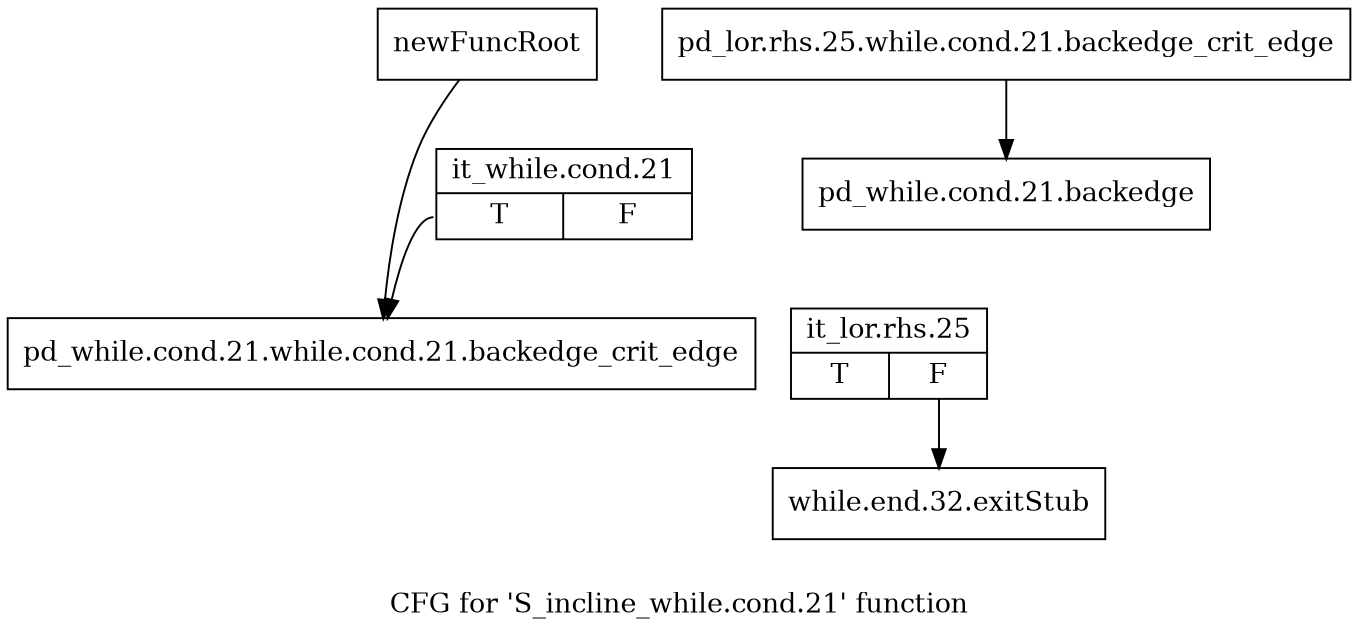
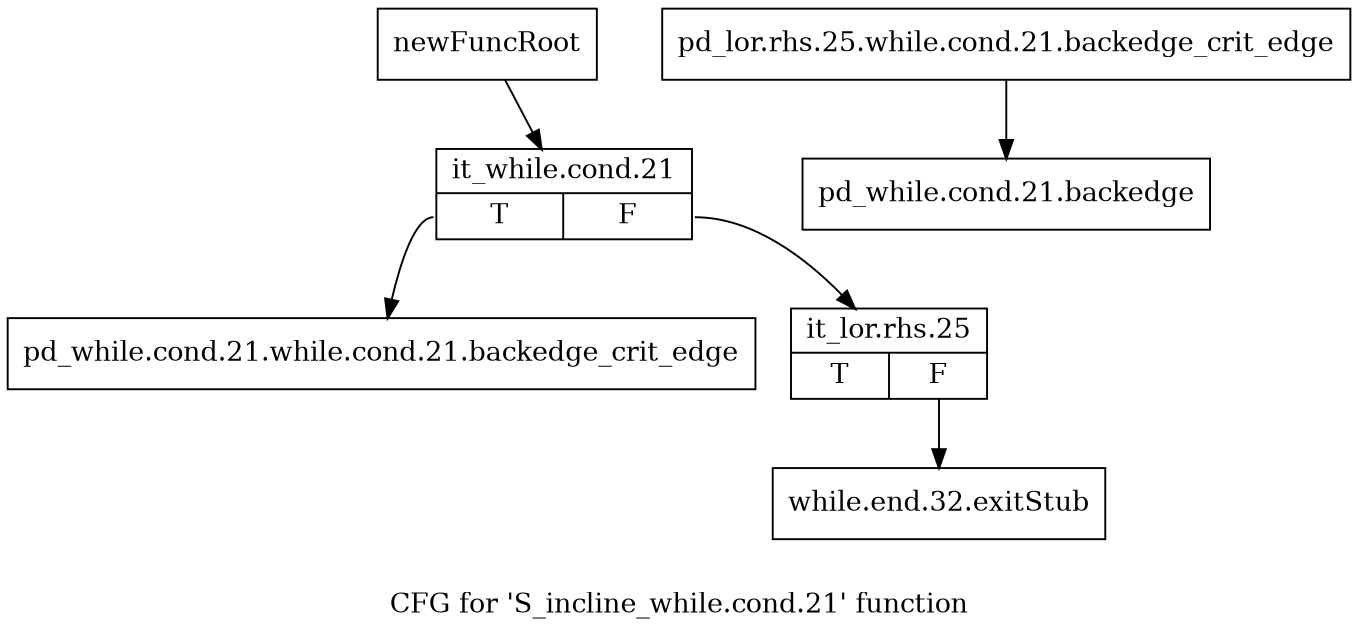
edge "newFuncRoot" -> "pd_while.cond.21.while.cond.21.backedge_crit_edge": now "newFuncRoot" -> "it_while.cond.21"
edge "it_while.cond.21" -> "it_lor.rhs.25": added
